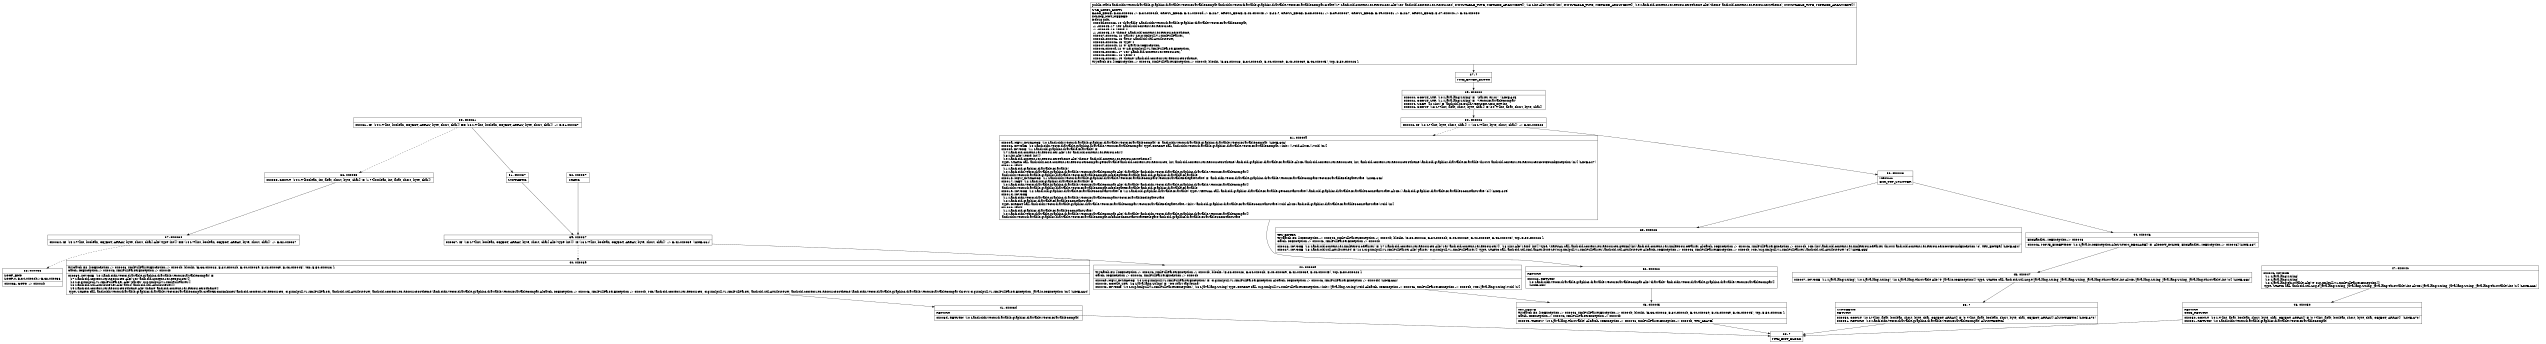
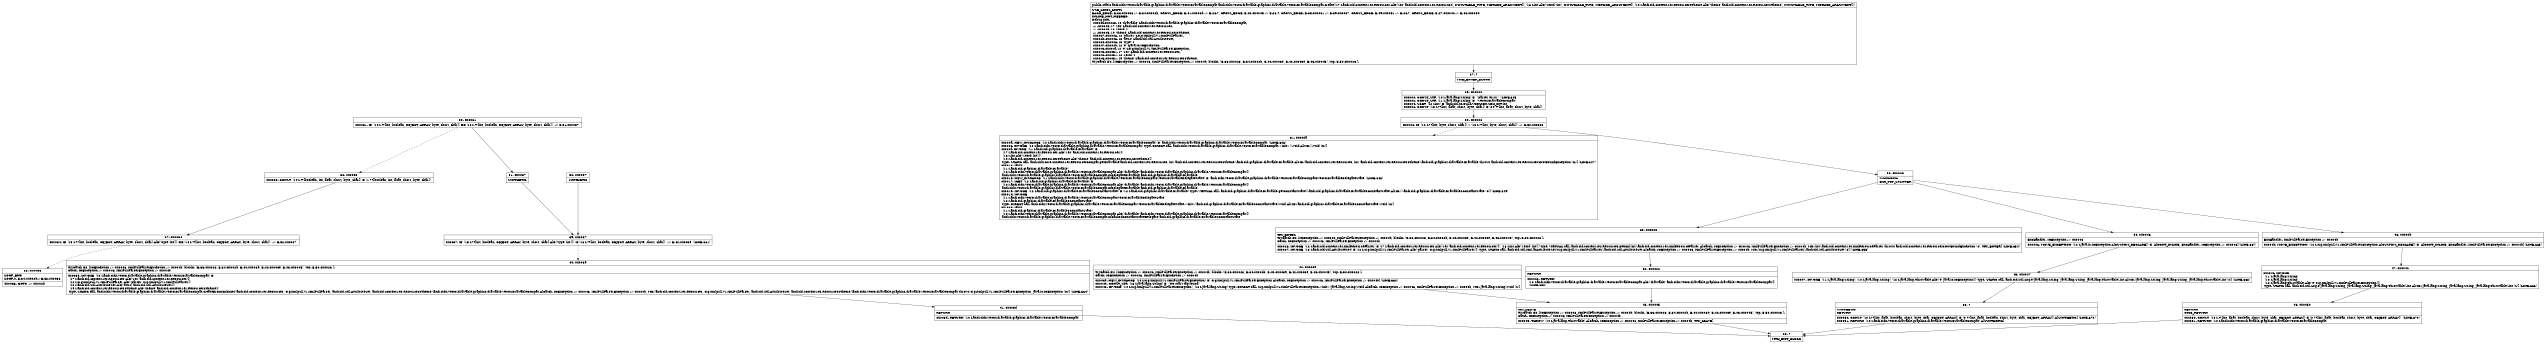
node "50: 0x0023": text "VIRTUAL" -> "SYNTHETIC"
node "52: 0x0037": text "STATIC" -> "SYNTHETIC"
node "46: 0x004b": added
edge "39: 0x0037" -> "42: 0x003e": removed
edge "31: 0x000a" -> "32: 0x0022": now "33: 0x0023" -> "32: 0x0022"
